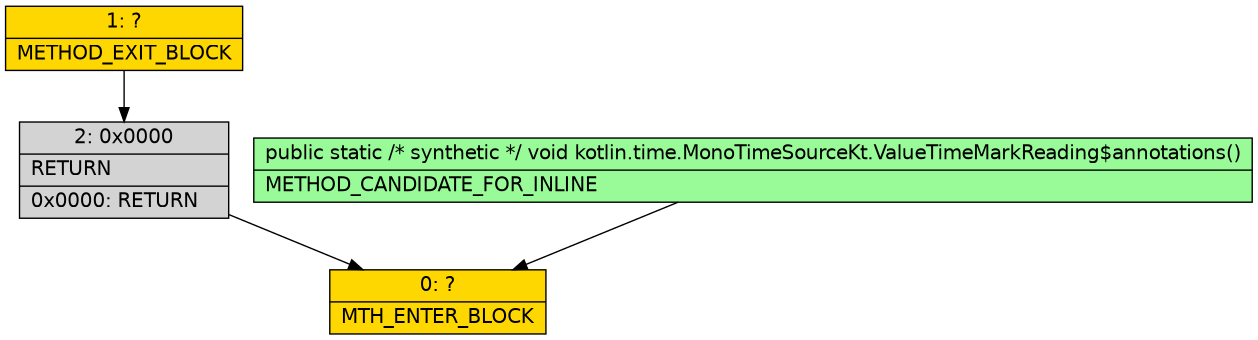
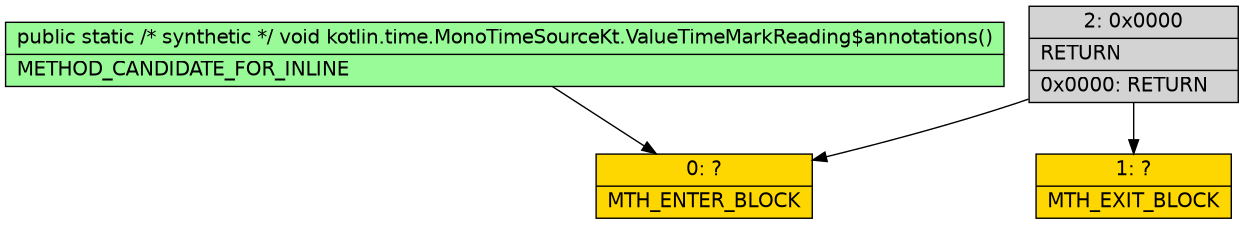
node "1: ?": text "METHOD_EXIT_BLOCK" -> "MTH_EXIT_BLOCK"
edge "1: ?" -> "2: 0x0000": reversed
